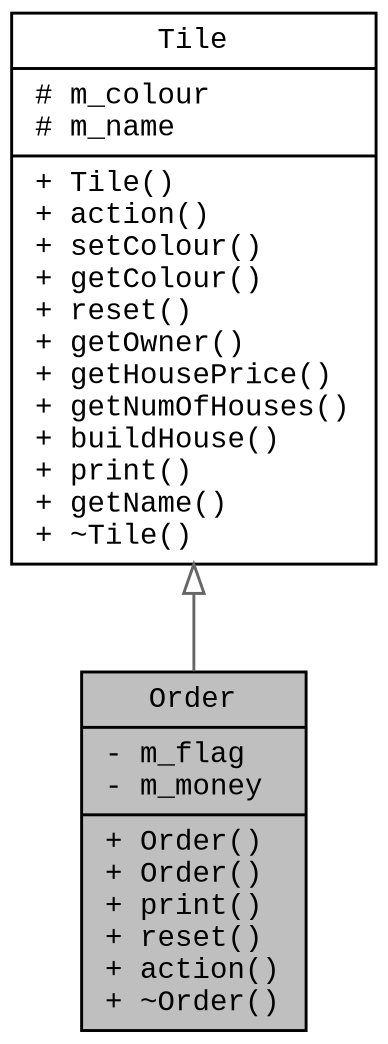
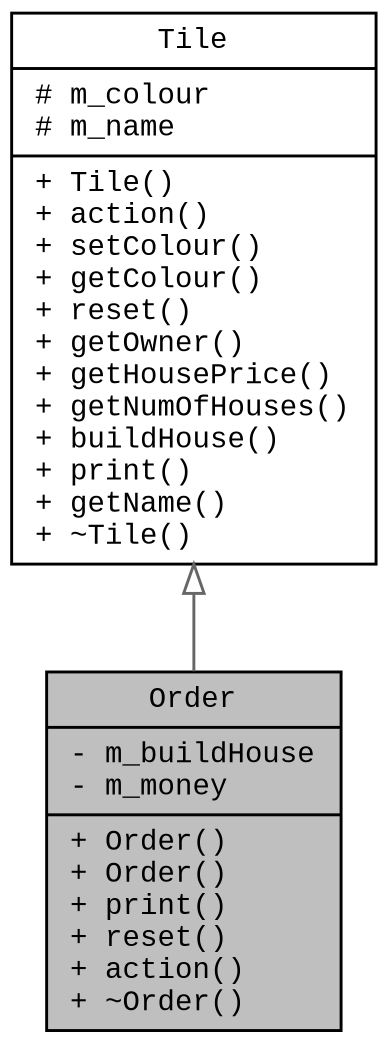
node "Order": text "- m_flag" -> "- m_buildHouse"
